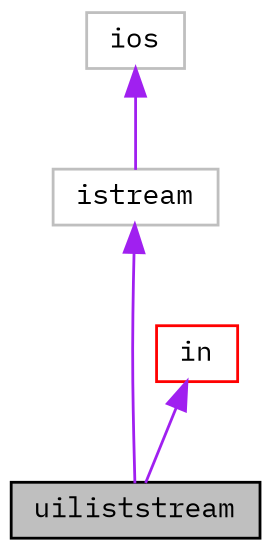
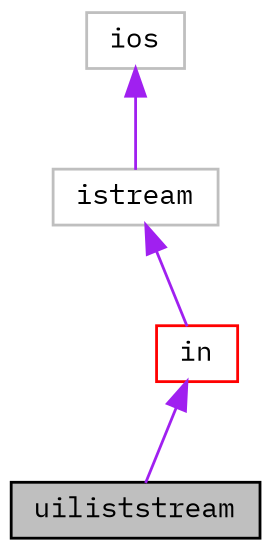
edge "uiliststream" -> "istream": now "in" -> "istream"
